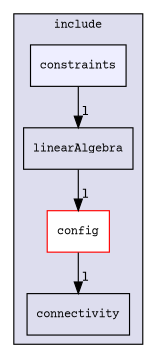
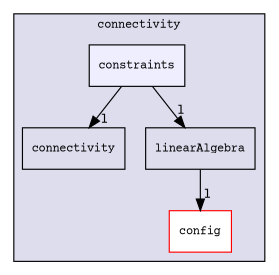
cluster "include": label "include" -> "connectivity"
edge "config" -> "connectivity": now "constraints" -> "connectivity"
